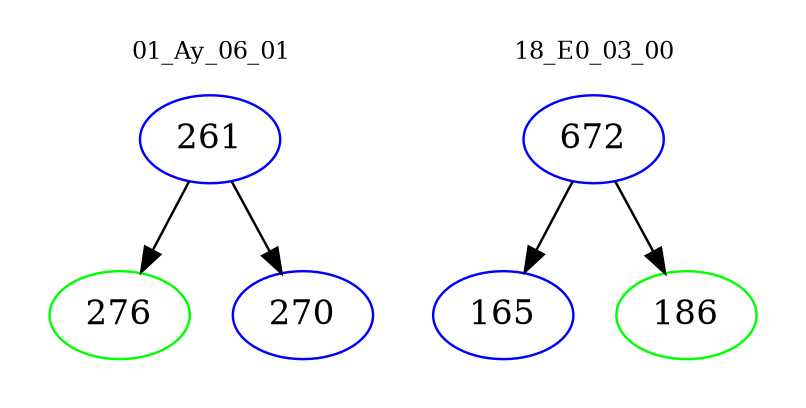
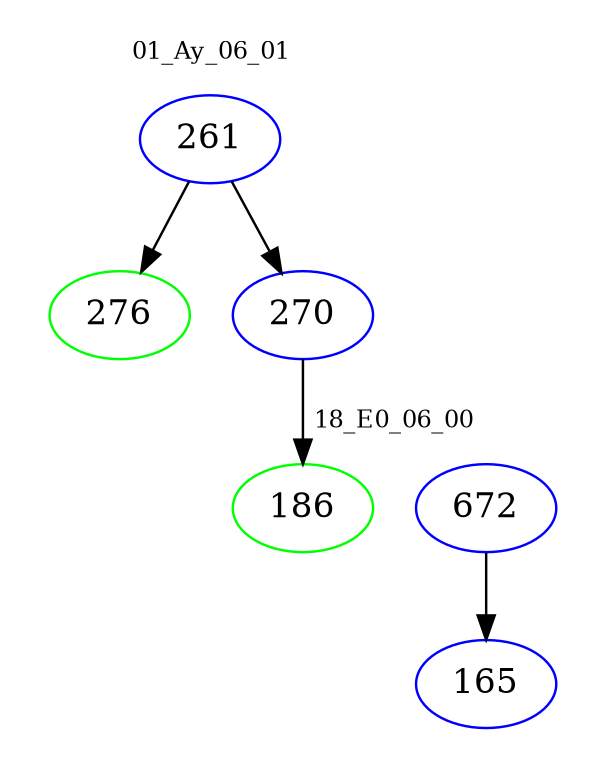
cluster "18_E0_03_00": label "18_E0_03_00" -> "18_E0_06_00"
edge "672" -> "186": now "270" -> "186"
